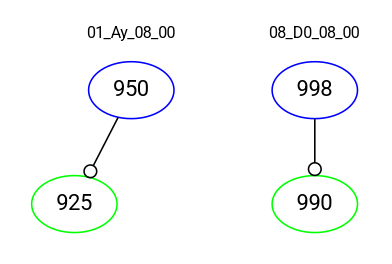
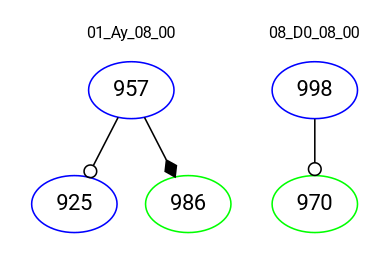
node "950": label "950" -> "957"
node "925": color green -> blue
node "986": added
node "990": label "990" -> "970"
